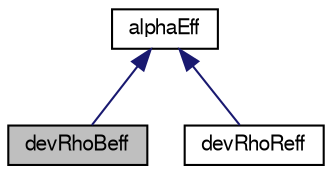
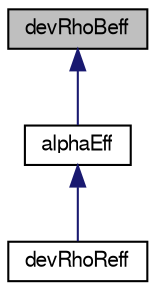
edge "devRhoBeff" -> "alphaEff": reversed
